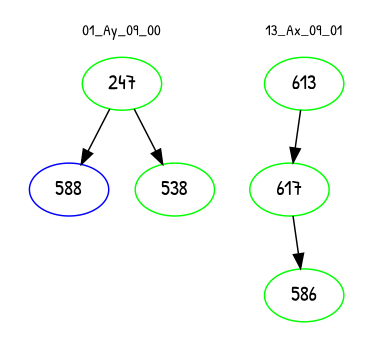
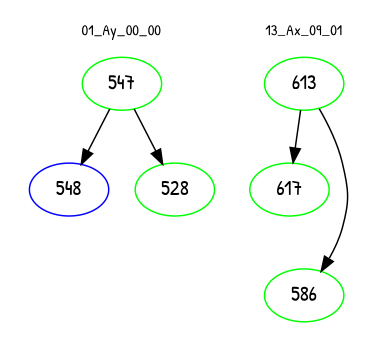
cluster "01_Ay_09_00": label "01_Ay_09_00" -> "01_Ay_00_00"
node "247": label "247" -> "547"
node "588": label "588" -> "548"
node "538": label "538" -> "528"
edge "617" -> "586": now "613" -> "586"
